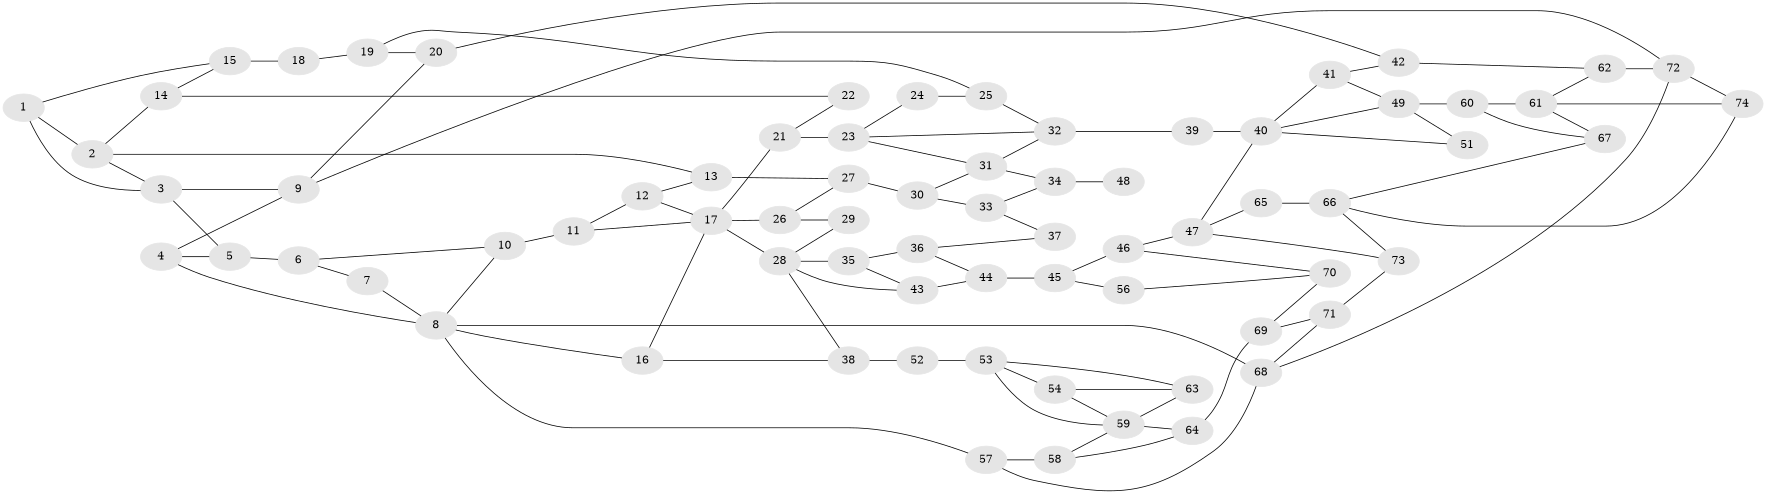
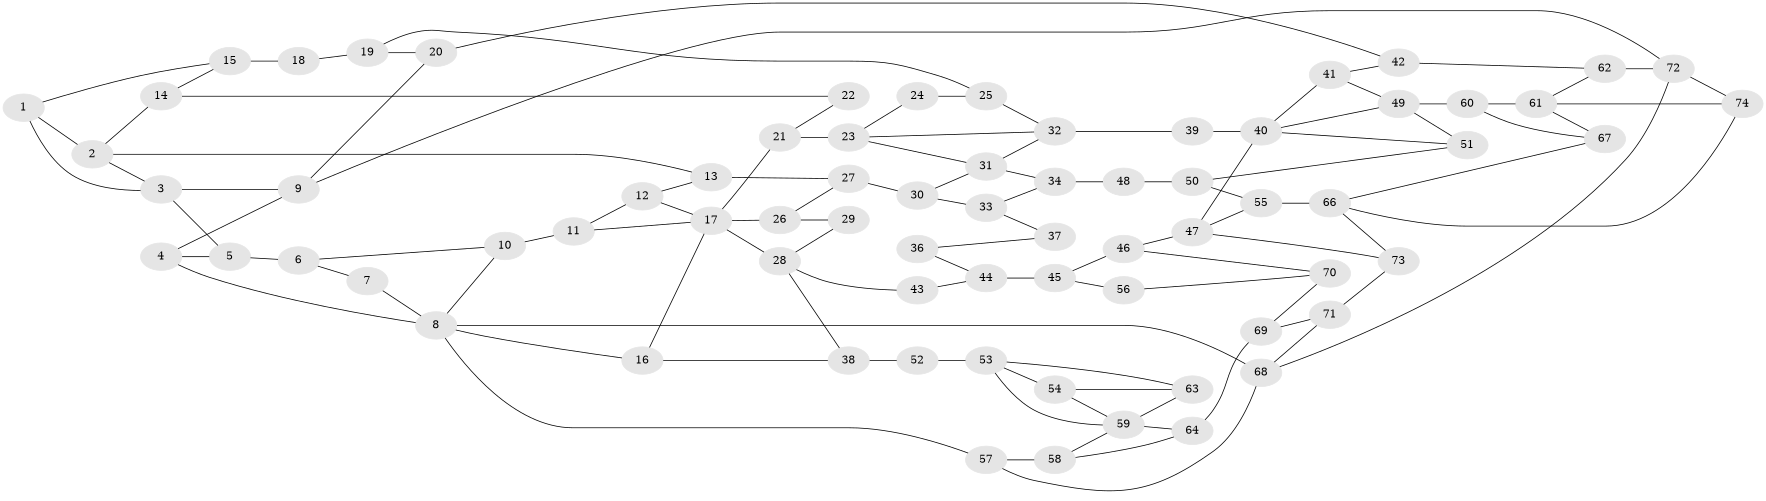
node "50": added
node "65": label "65" -> "55"
node "35": removed
